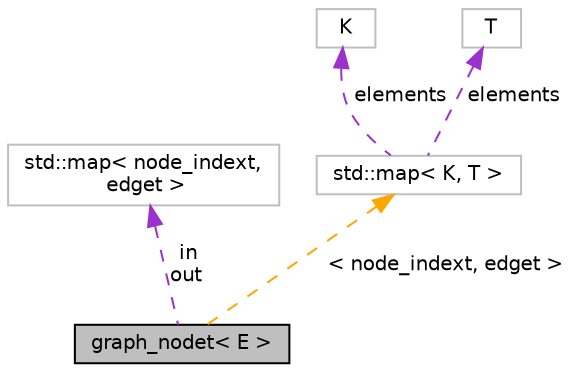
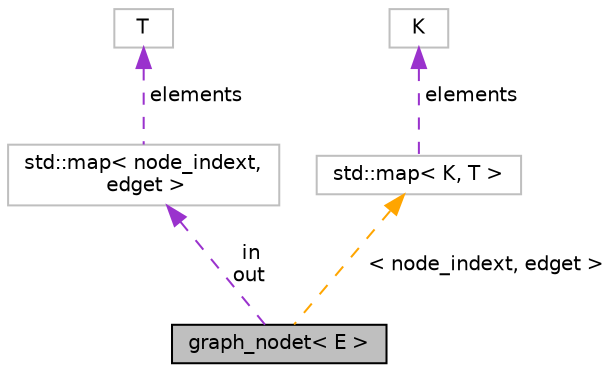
edge "std::map< K, T >" -> "T": now "std::map< node_indext, edget >" -> "T"
